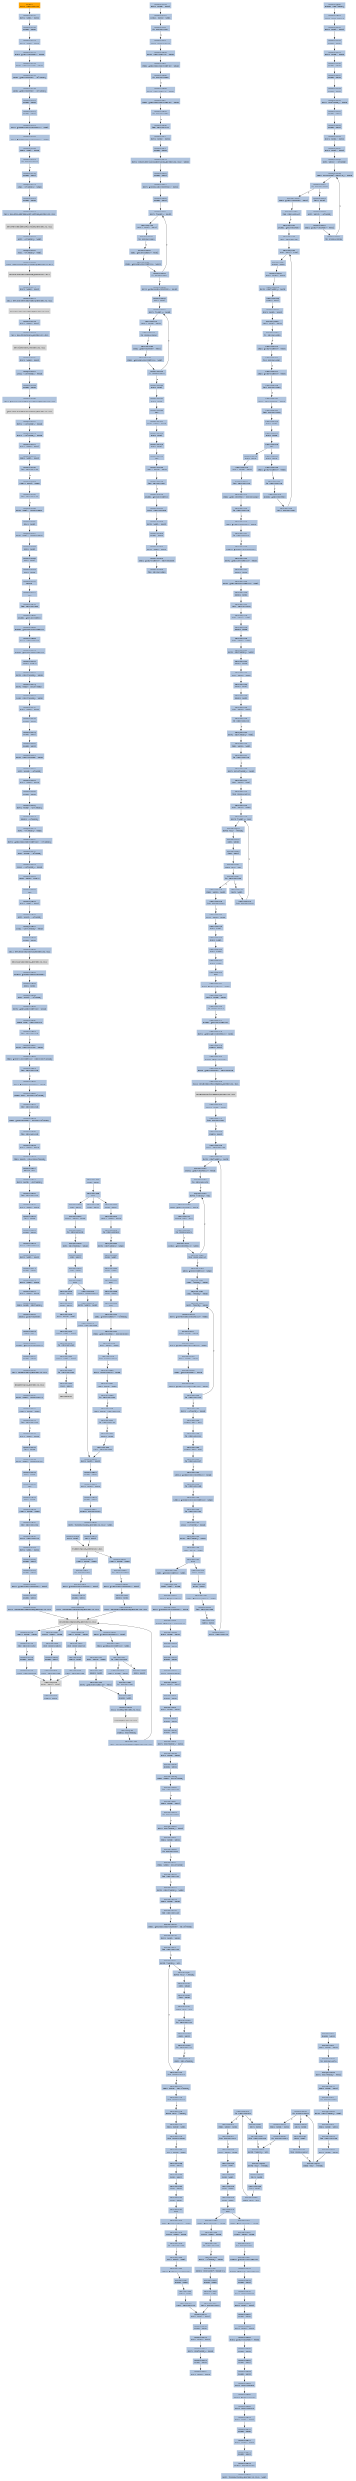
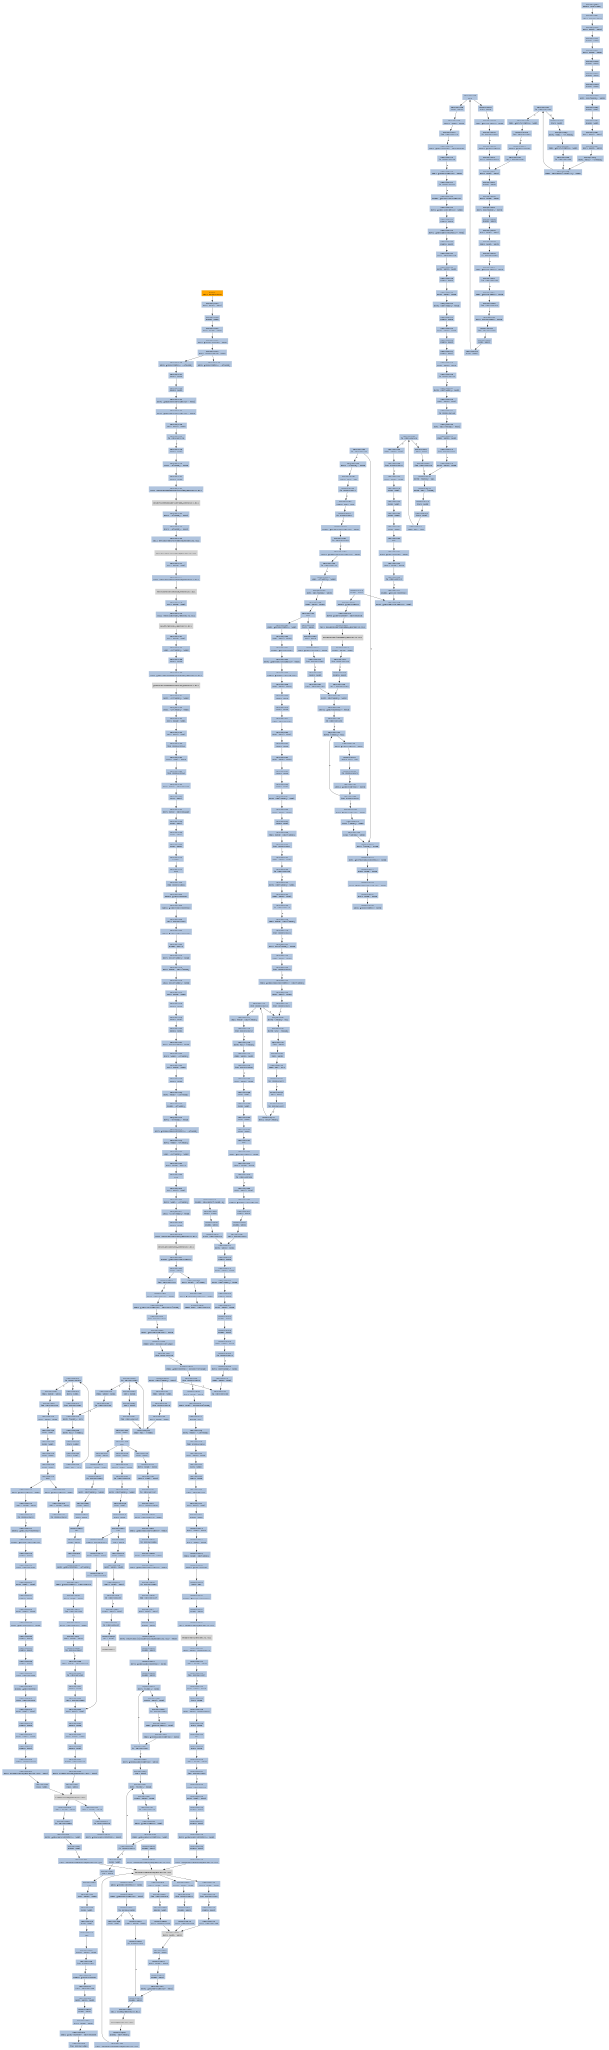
edge "0x00403539 andl $0x0<UINT8>, -8(%ebp)" -> "0x0040353d andl $0x0<UINT8>, -4(%ebp)": now "0x00403534 movl 0x0040aaa8, %eax" -> "0x0040353d andl $0x0<UINT8>, -4(%ebp)"
edge "0x00401ddc cmpw %ax, 0x00400000" -> "0x00401de3 jne 0x00401e1d": now "0x00401dd3 popl %edi" -> "0x00401de3 jne 0x00401e1d"
edge "0x0040235a movl $0x40ad59<UINT32>, %esi" -> "0x0040235f pushl %esi": reversed
node "0x00404067 pushl %esi": added
node "0x004041d1 testl $0x81010100<UINT32>, %eax": removed
edge "0x0040319e popl %ecx" -> "0x0040319f movl %eax, %edi": added
edge "0x00402e28 movl $0x40883c<UINT32>, %esi" -> "0x00402e2d pushl %esi": removed
edge "0x00402d80 movl TlsGetValue@kernel32.dll, %esi" -> "0x00402d86 call %esi": added
edge "0x00401f90 pushl %ebp" -> "0x00401f91 movl %esp, %ebp": added
edge "0x00404072 ja 0x0040408f" -> "0x0040408f movl 0x10(%ebp), %esi": reversed
node "0x00402400 movl -4(%ebp), %eax": removed
